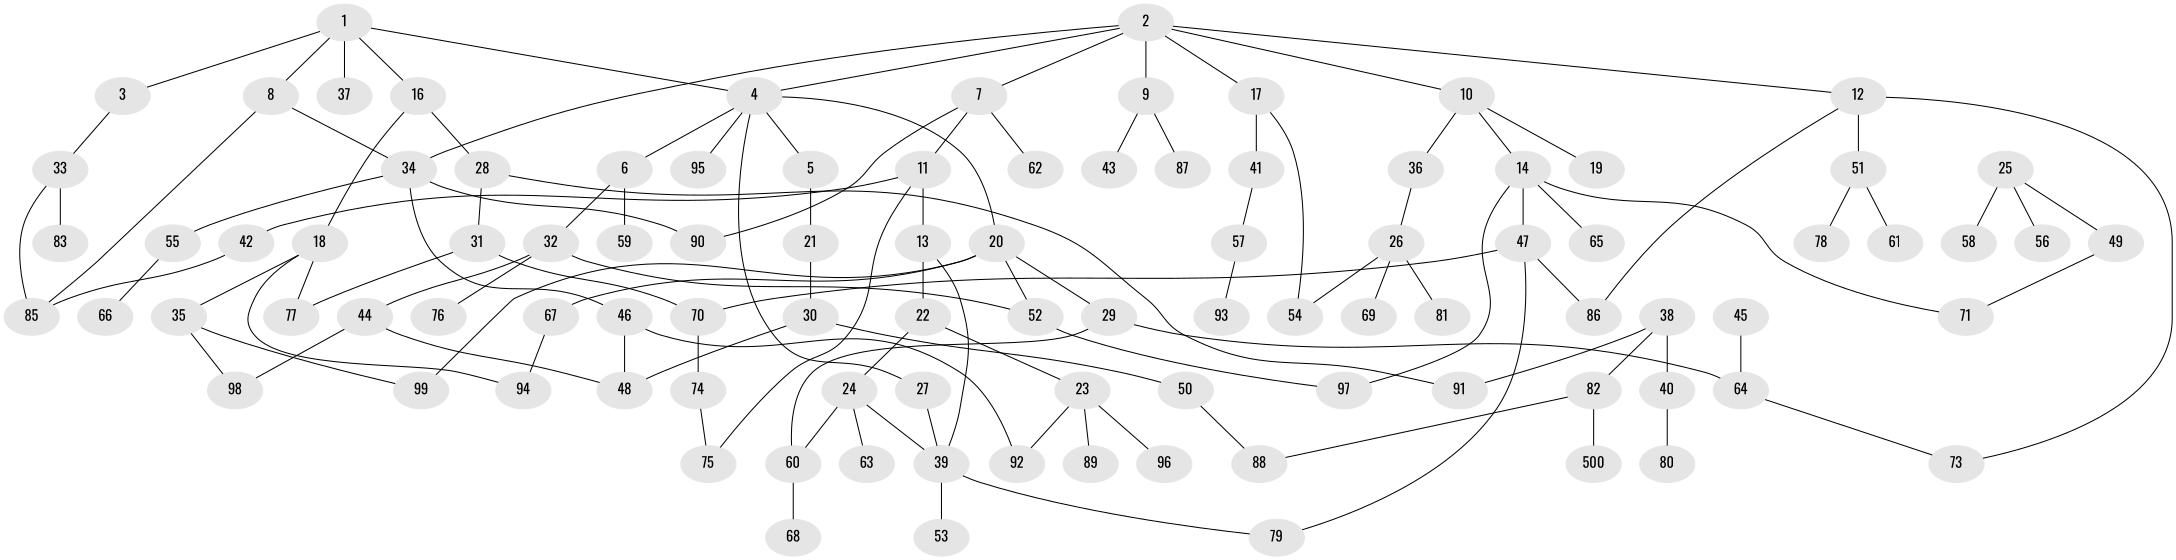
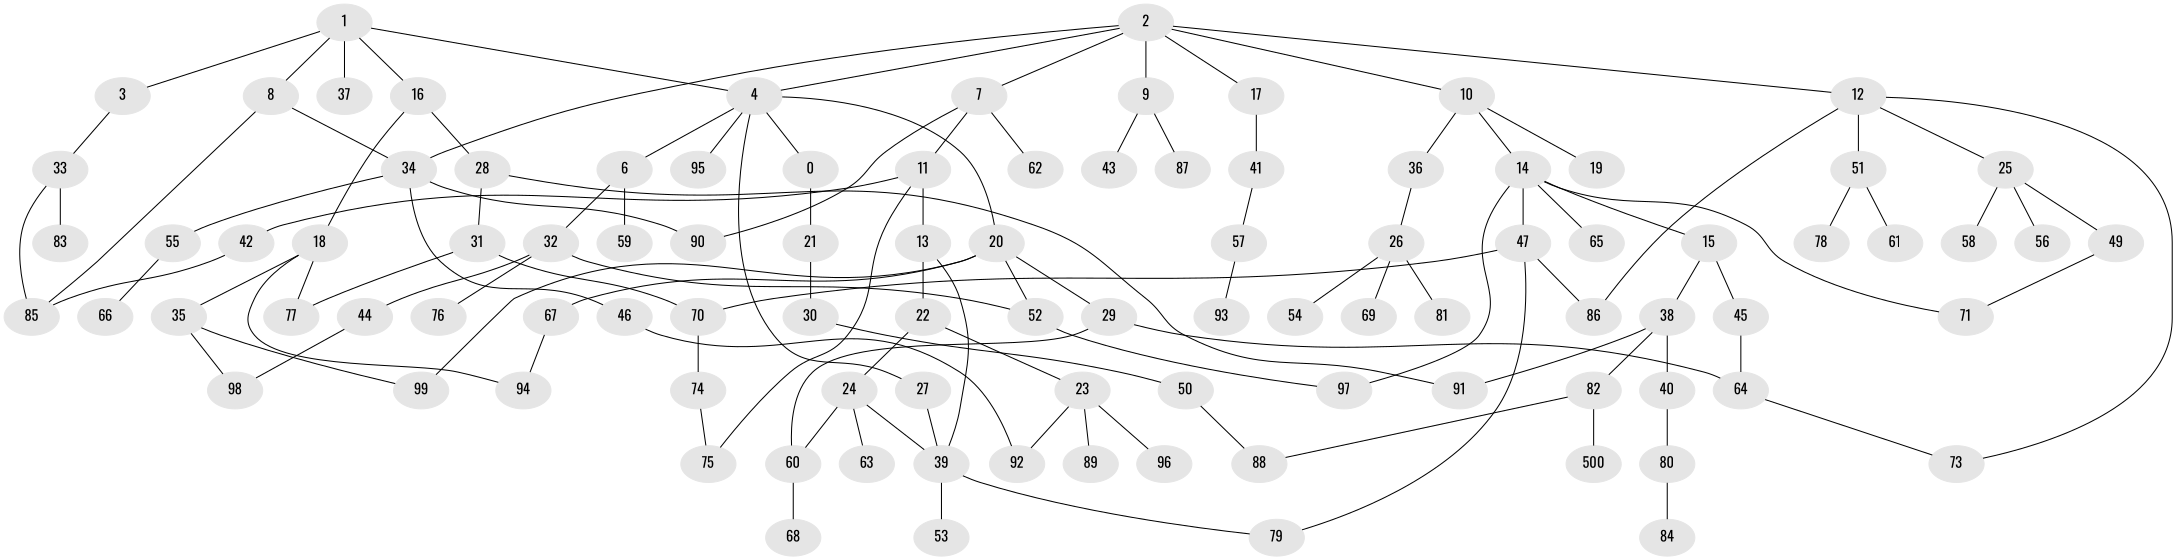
edge "12" -- "25": added
node "5": label "5" -> "0"
edge "17" -- "54": removed
node "15": added
node "48": removed
node "84": added
